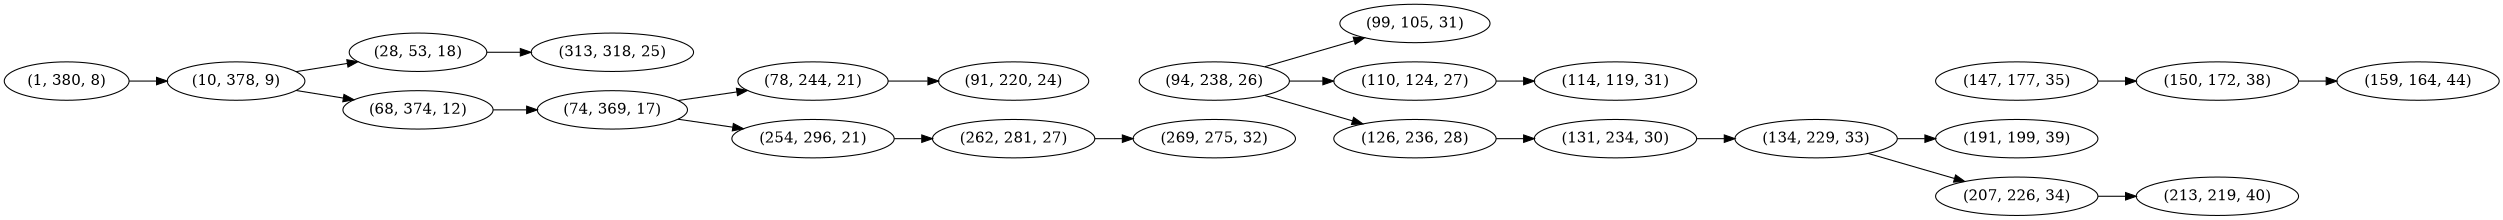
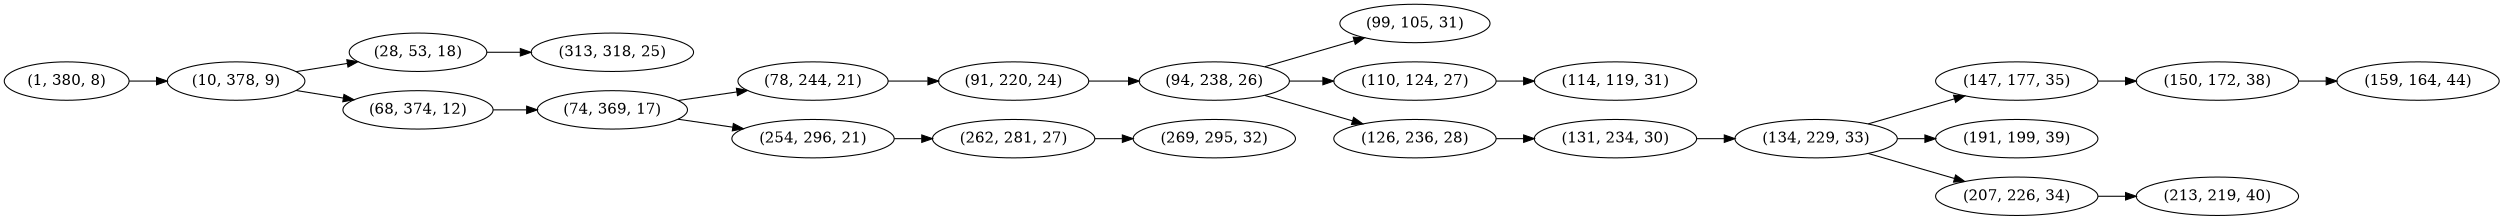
edge "(91, 220, 24)" -> "(94, 238, 26)": added
edge "(134, 229, 33)" -> "(147, 177, 35)": added
node "(269, 275, 32)": label "(269, 275, 32)" -> "(269, 295, 32)"
